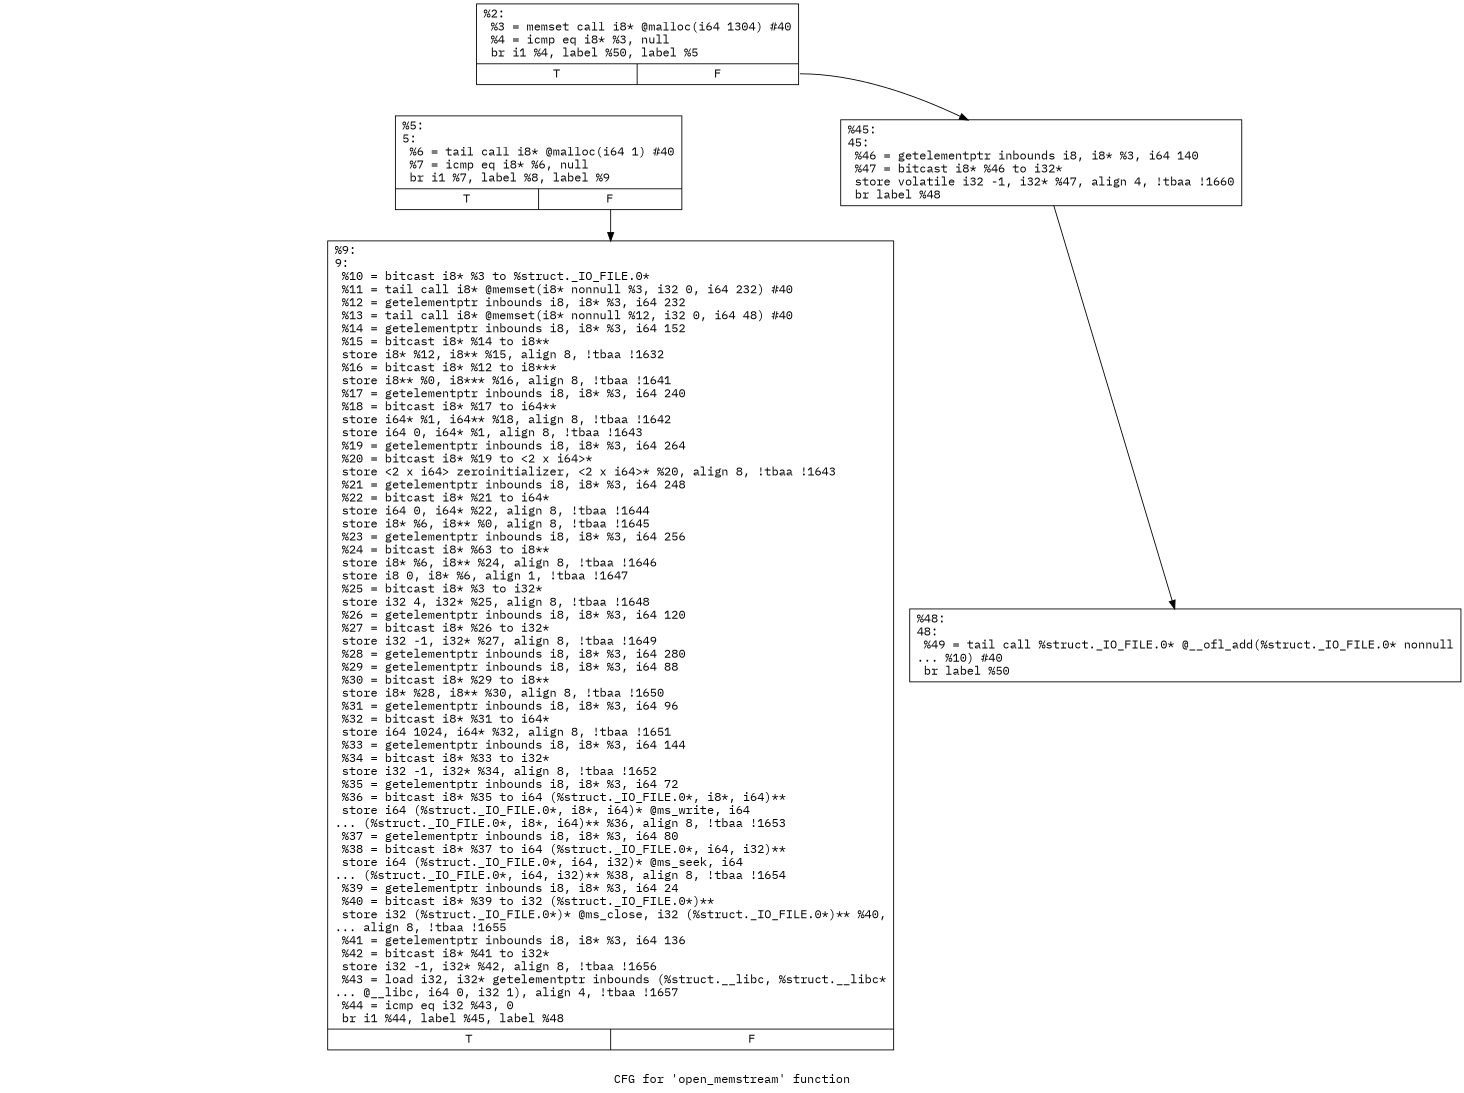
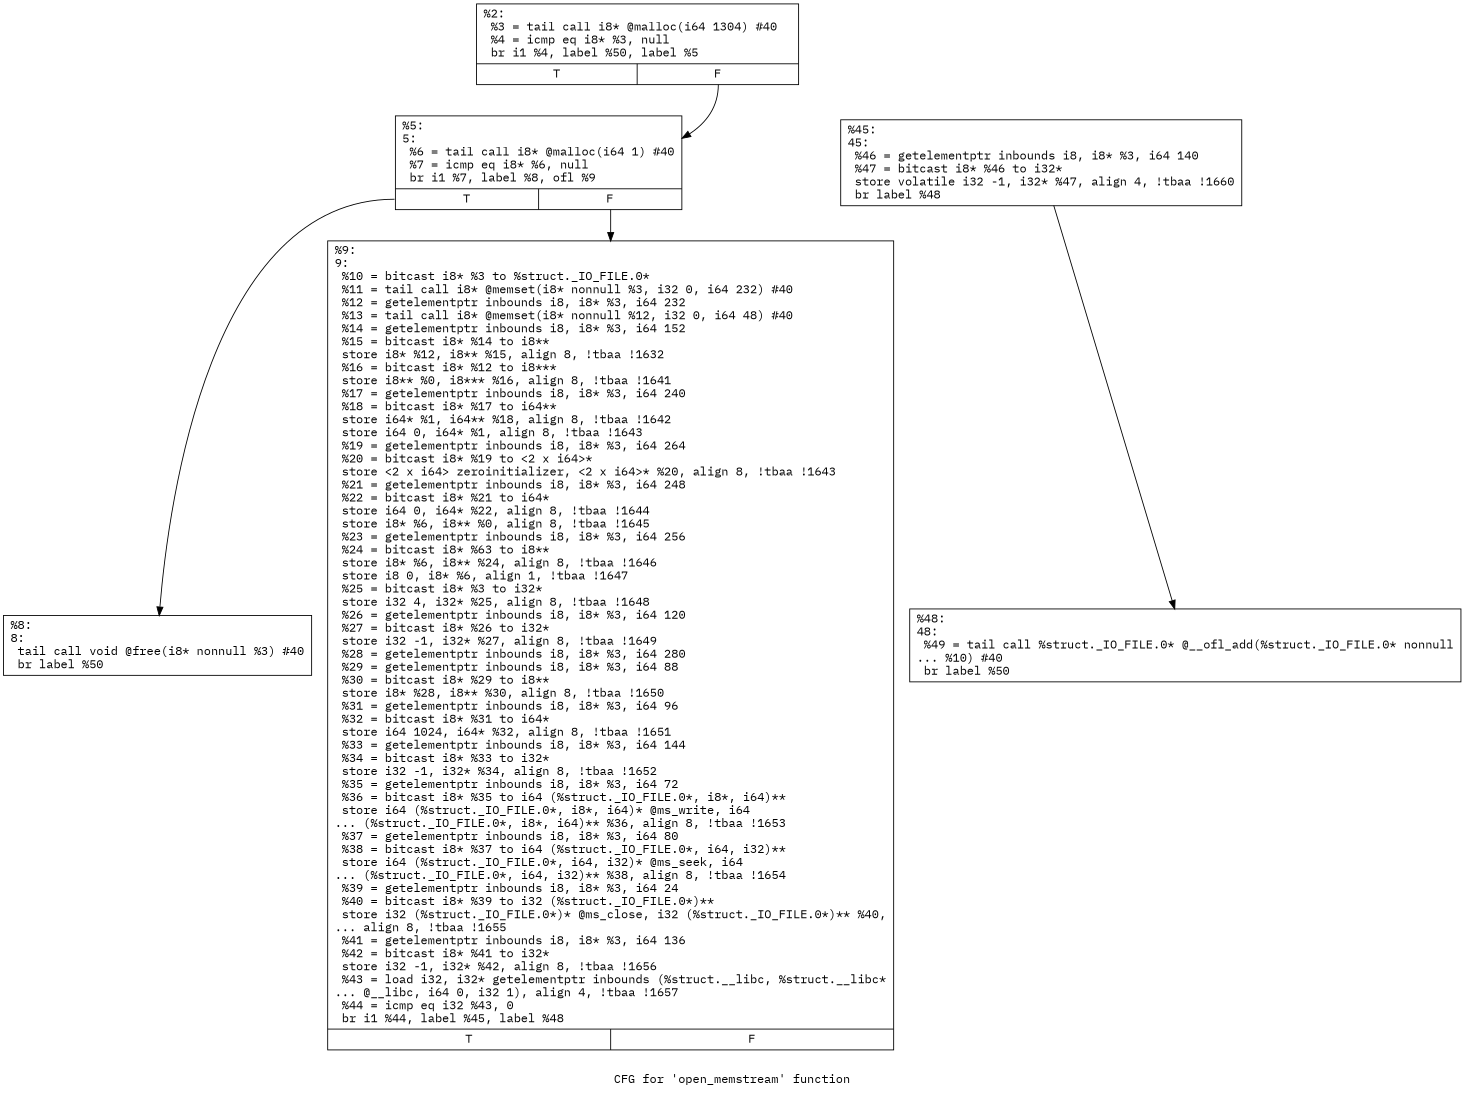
node "%2:": text "%3 = memset call i8* @malloc(i64 1304) #40" -> "%3 = tail call i8* @malloc(i64 1304) #40"
edge "%2:" -> "%45:": now "%2:" -> "%5:"
node "%5:": text "br i1 %7, label %8, label %9" -> "br i1 %7, label %8, ofl %9"
node "%8:": added
